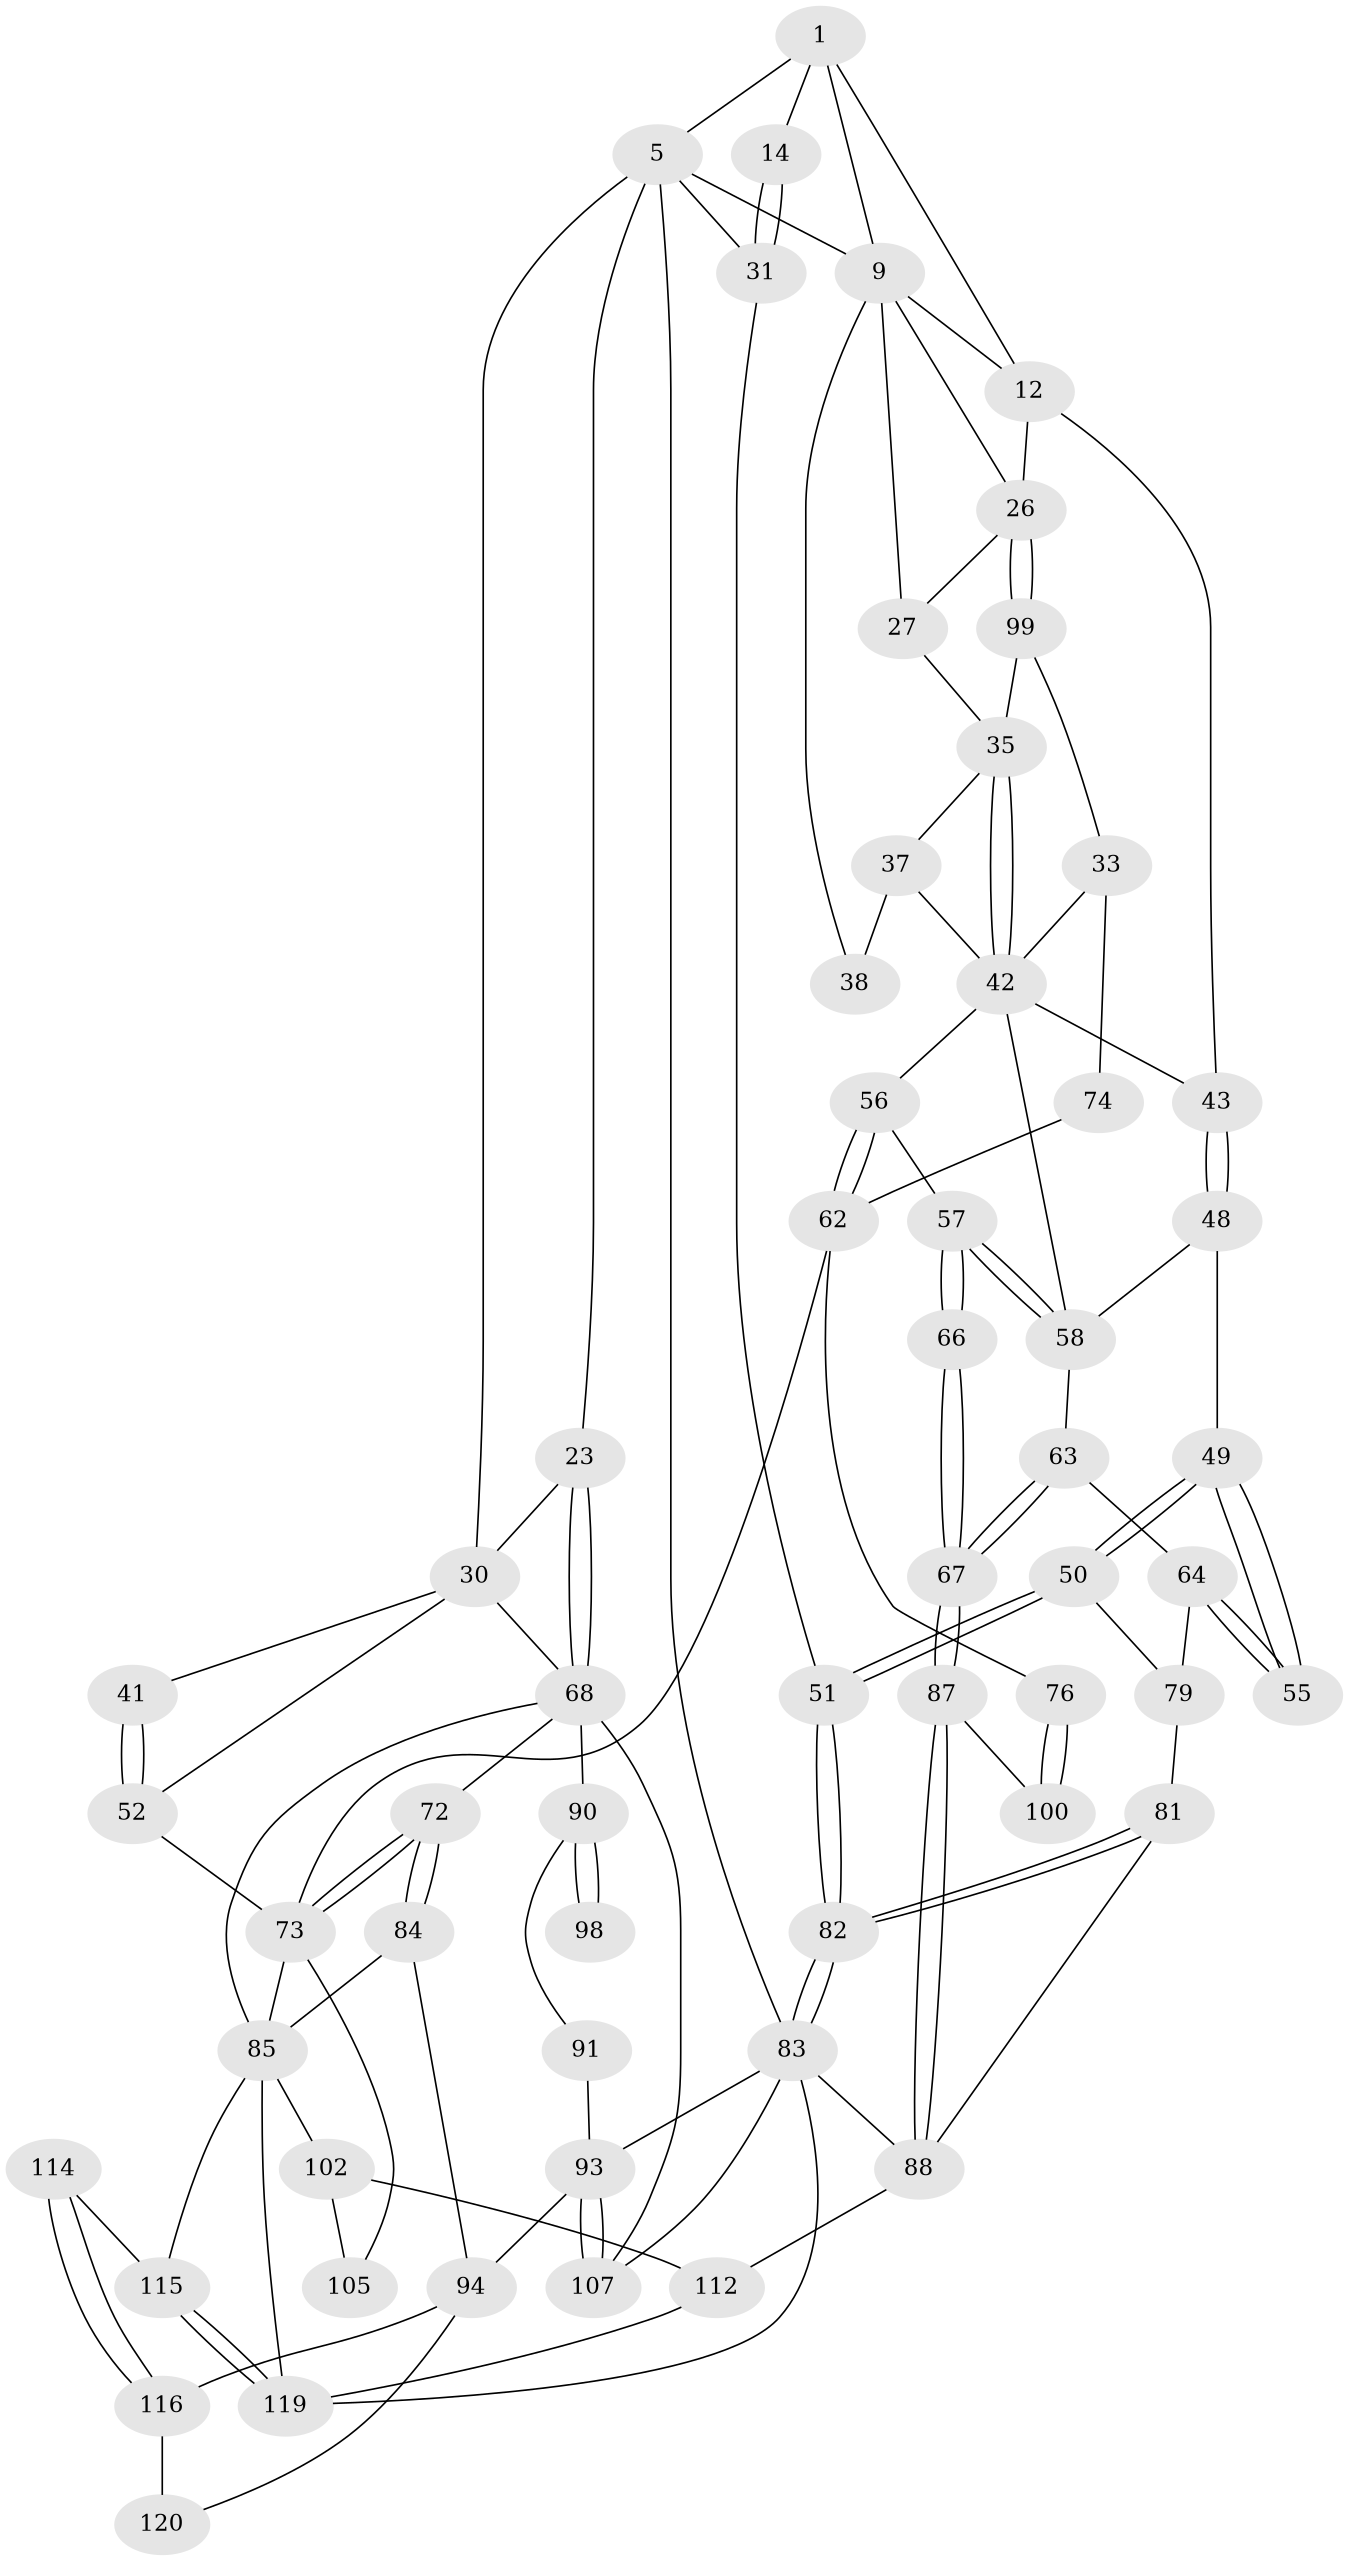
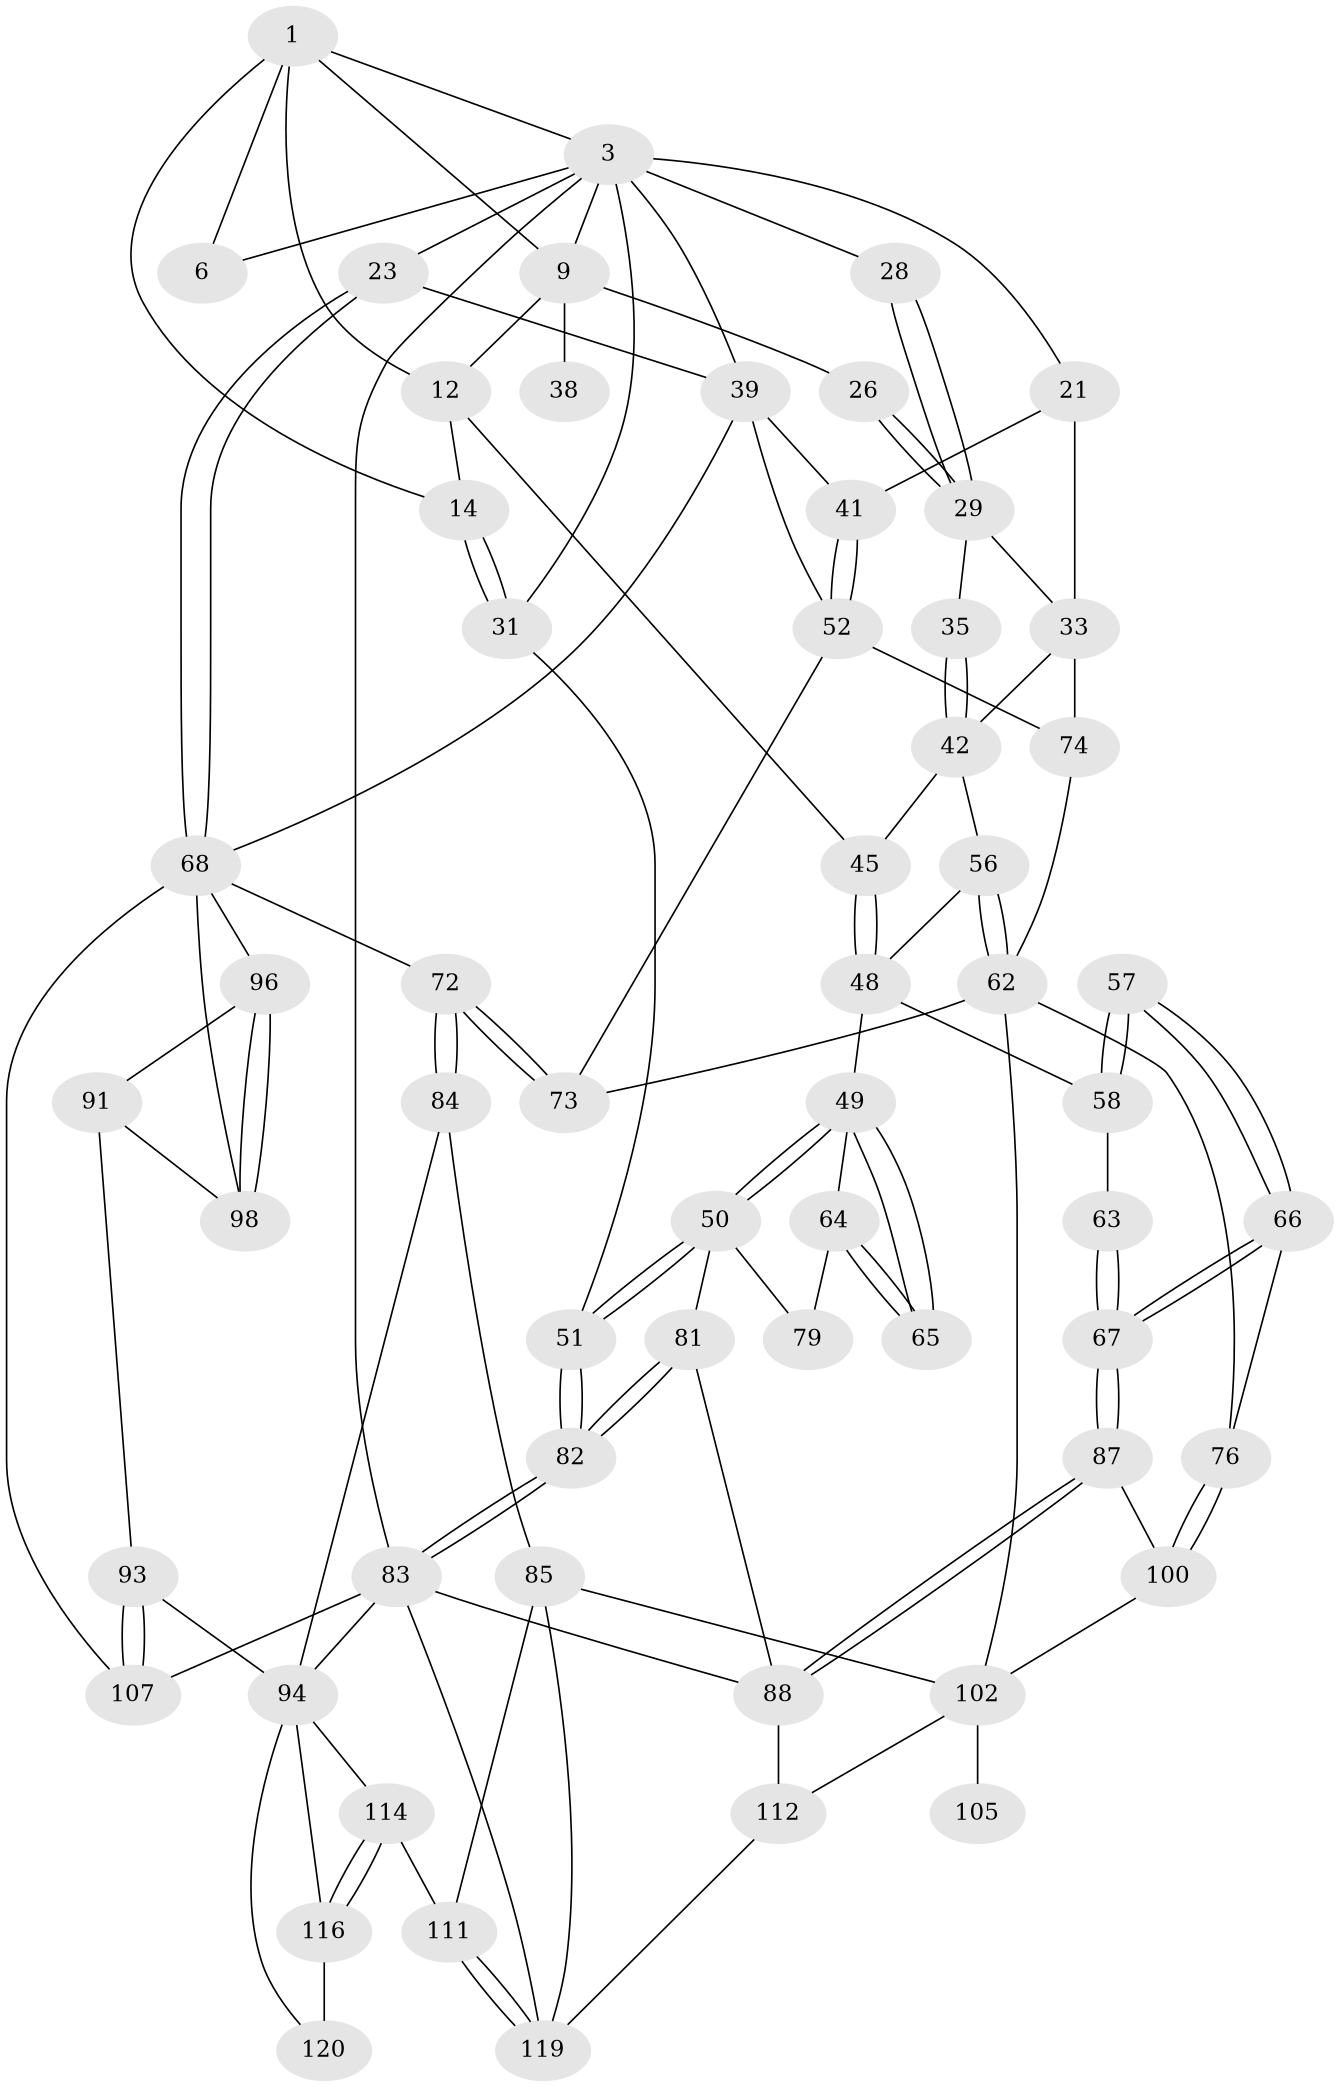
node "5": label "5" -> "3"
node "6": added
node "28": added
node "21": added
edge "12" -- "26": now "12" -- "14"
node "27": removed
node "99": label "99" -> "29"
edge "52" -- "74": added
node "37": removed
node "43": label "43" -> "45"
edge "91" -- "98": added
edge "56" -- "57": now "56" -- "48"
edge "42" -- "58": removed
edge "66" -- "76": added
edge "62" -- "102": added
edge "63" -- "64": now "49" -- "64"
node "30": label "30" -> "39"
edge "100" -- "102": added
node "55": label "55" -> "65"
edge "94" -- "114": added
edge "79" -- "81": now "50" -- "81"
edge "68" -- "85": now "68" -- "98"
node "90": label "90" -> "96"
edge "73" -- "85": removed
edge "73" -- "105": removed
edge "83" -- "93": now "83" -- "94"
node "115": label "115" -> "111"
